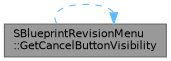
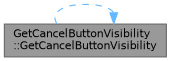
node "SBlueprintRevisionMenu ::GetCancelButtonVisibility": label "SBlueprintRevisionMenu ::GetCancelButtonVisibility" -> "GetCancelButtonVisibility ::GetCancelButtonVisibility"
